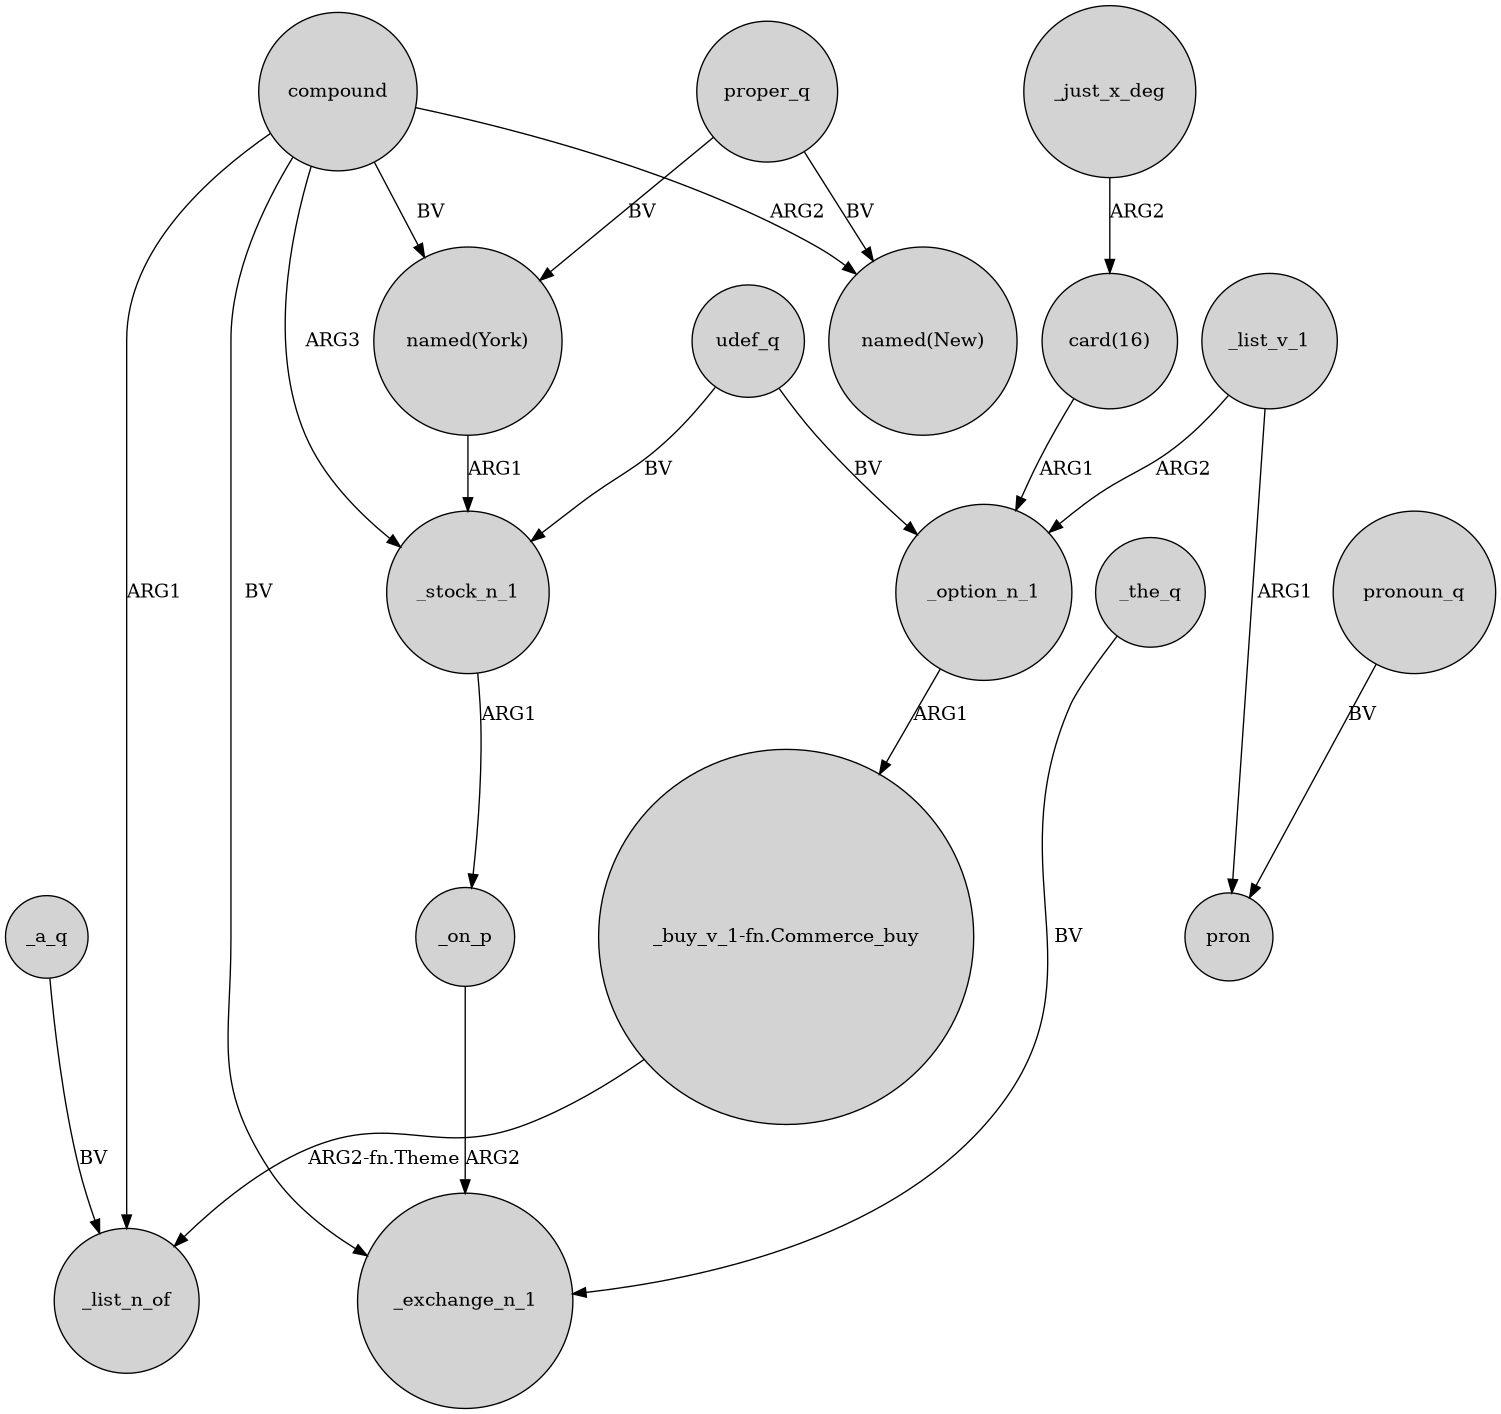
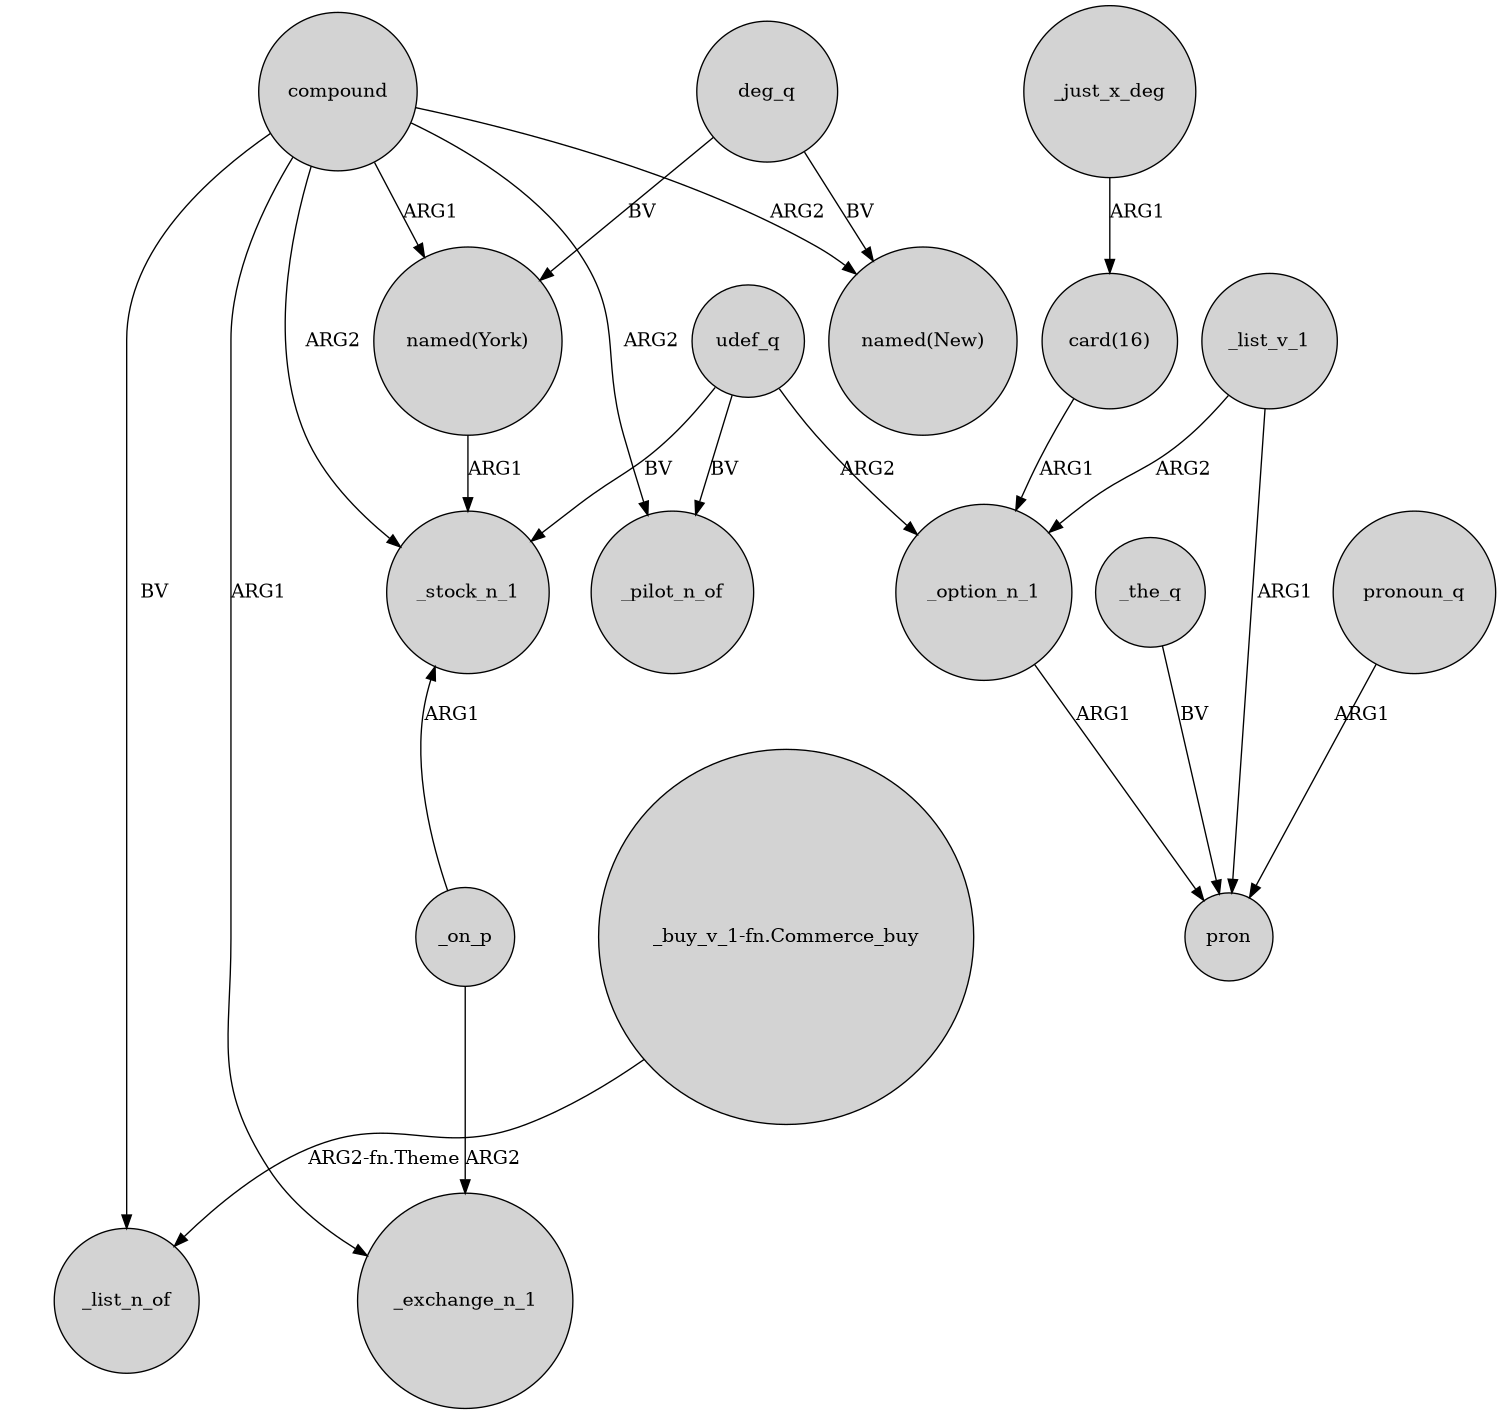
node "proper_q": label "proper_q" -> "deg_q"
edge "compound" -> "named(York)": label "BV" -> "ARG1"
edge "_just_x_deg" -> "card(16)": label "ARG2" -> "ARG1"
edge "compound" -> "_stock_n_1": label "ARG3" -> "ARG2"
edge "udef_q" -> "_option_n_1": label "BV" -> "ARG2"
edge "compound" -> "_list_n_of": label "ARG1" -> "BV"
edge "compound" -> "_exchange_n_1": label "BV" -> "ARG1"
node "_pilot_n_of": added
edge "pronoun_q" -> "pron": label "BV" -> "ARG1"
edge "_option_n_1" -> "_buy_v_1-fn.Commerce_buy": now "_option_n_1" -> "pron"
edge "_stock_n_1" -> "_on_p": reversed
node "_a_q": removed
edge "_the_q" -> "_exchange_n_1": now "_the_q" -> "pron"
